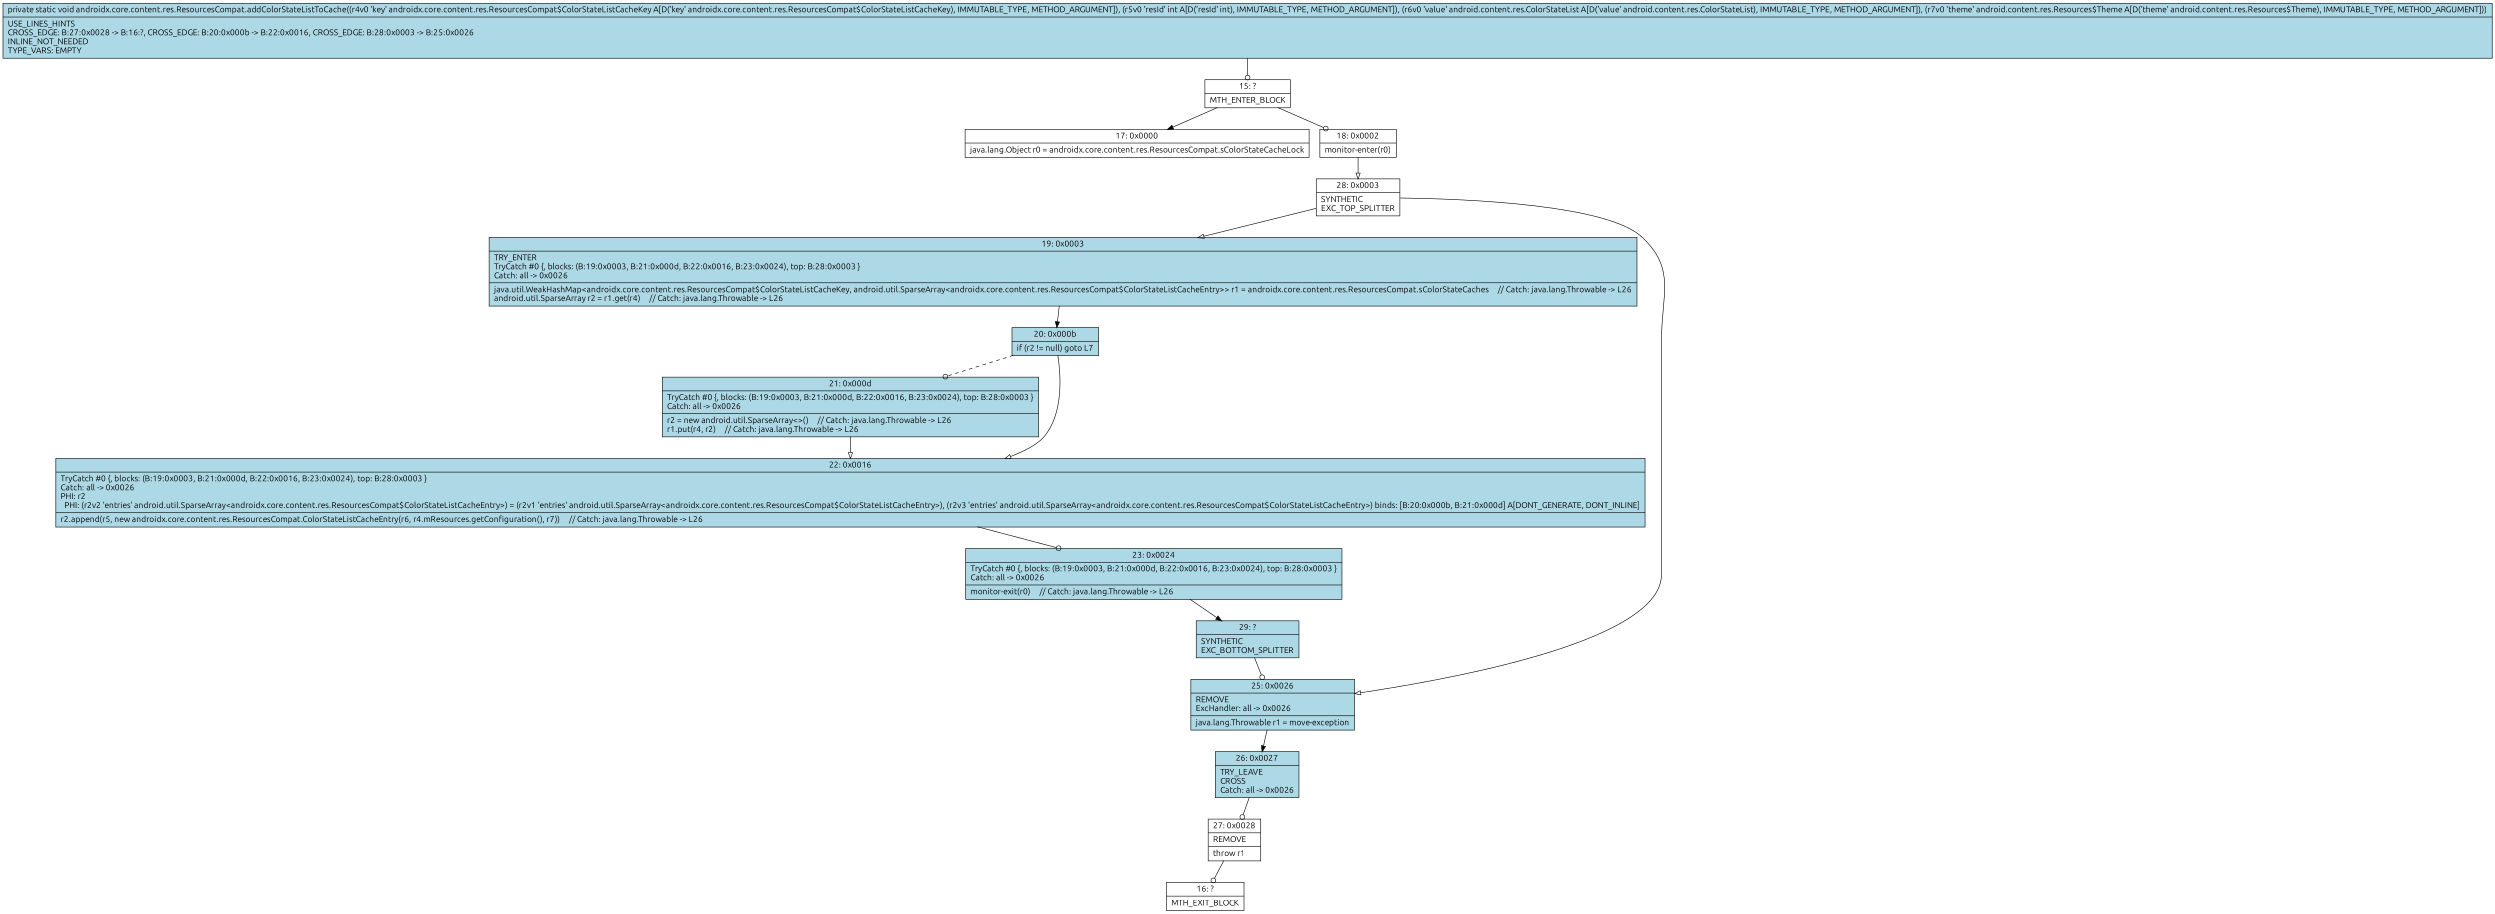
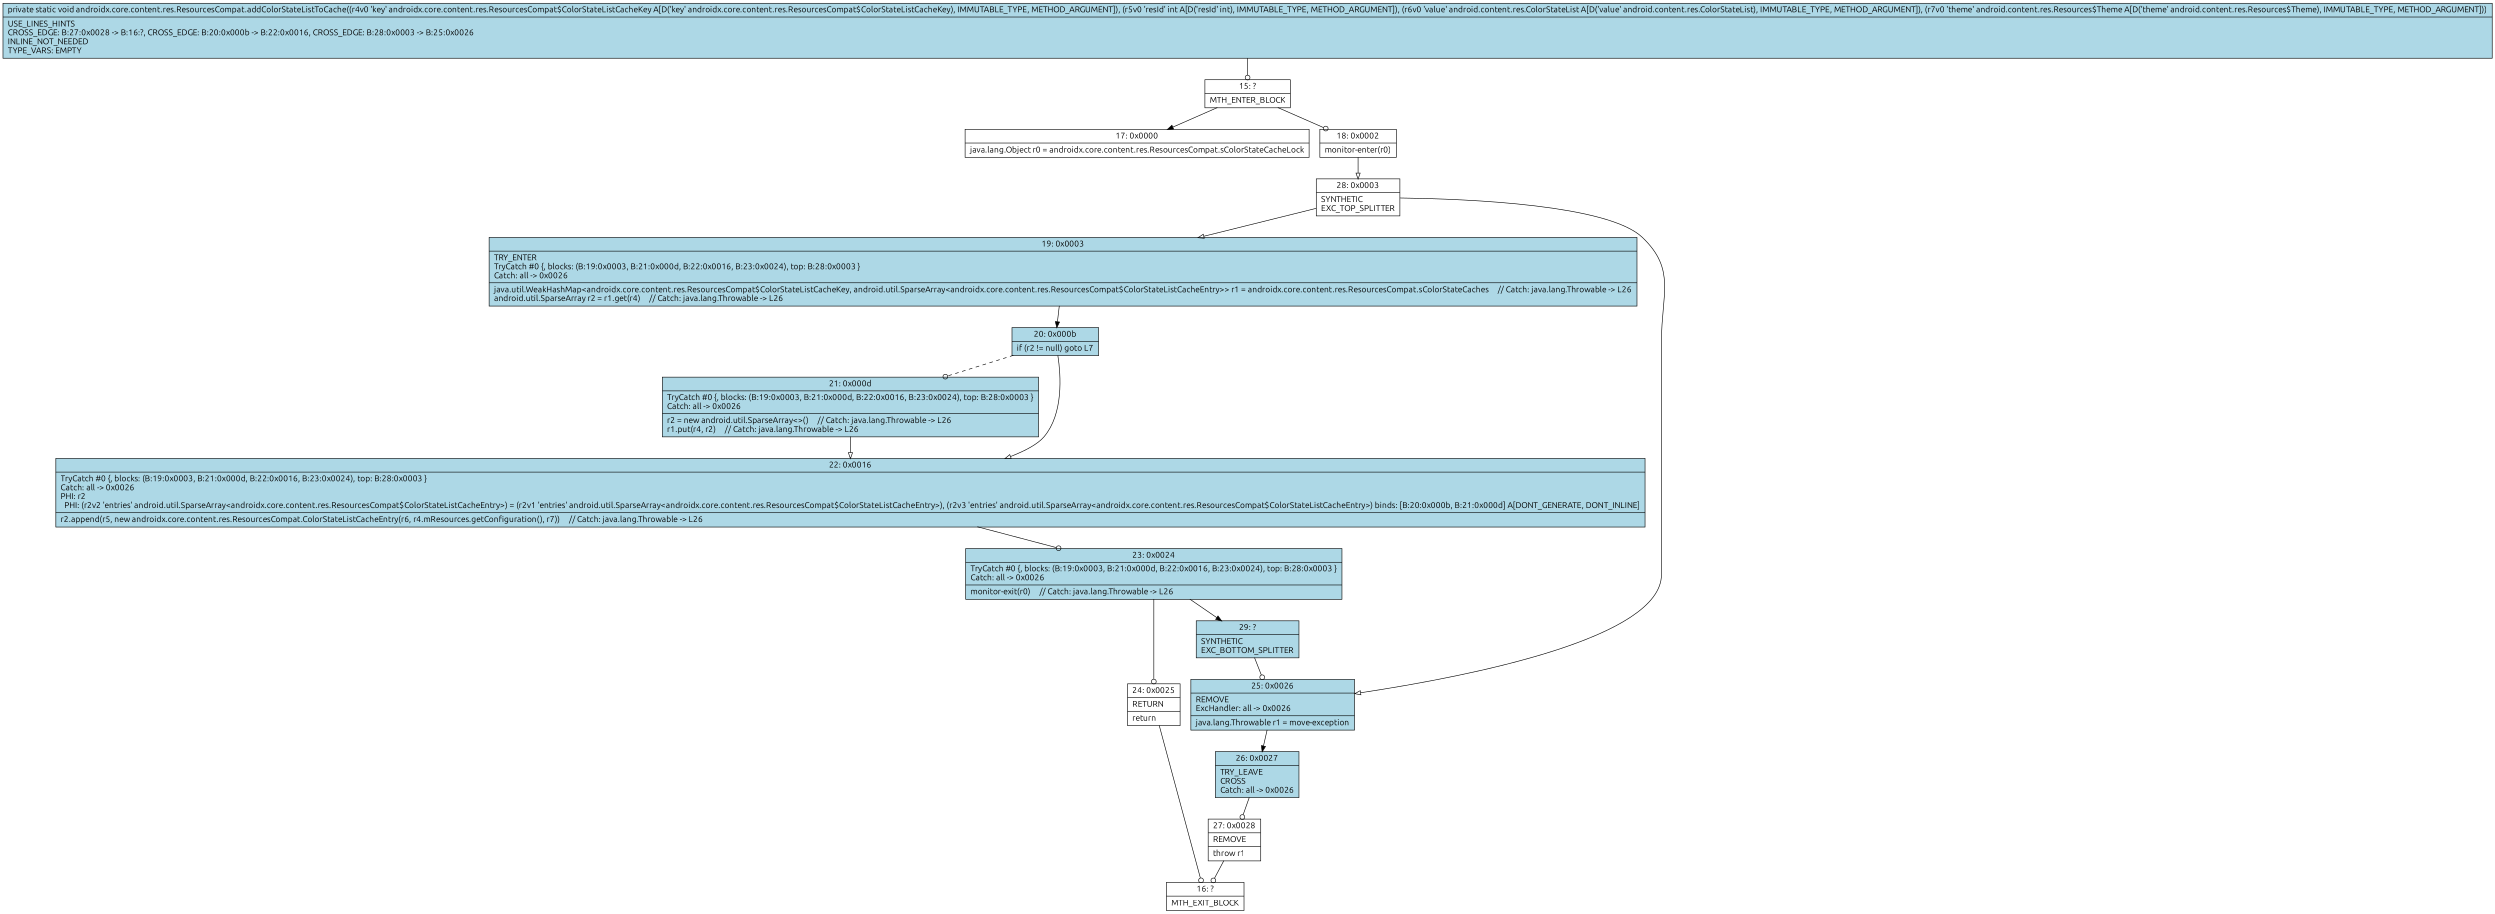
node "24: 0x0025": added
